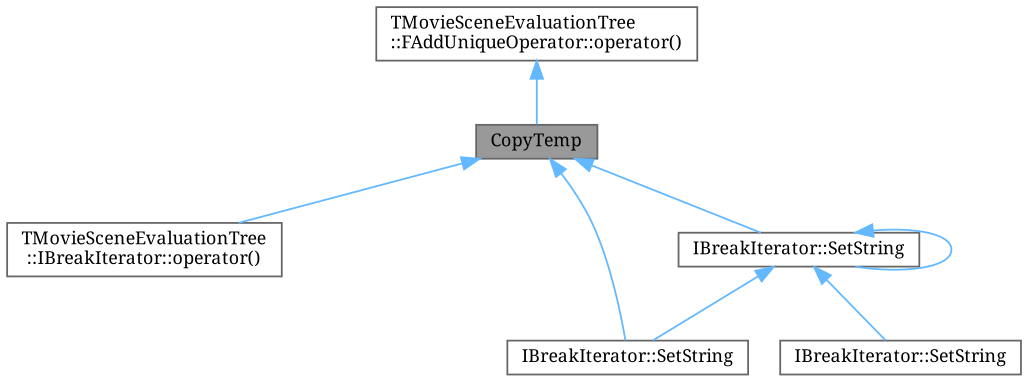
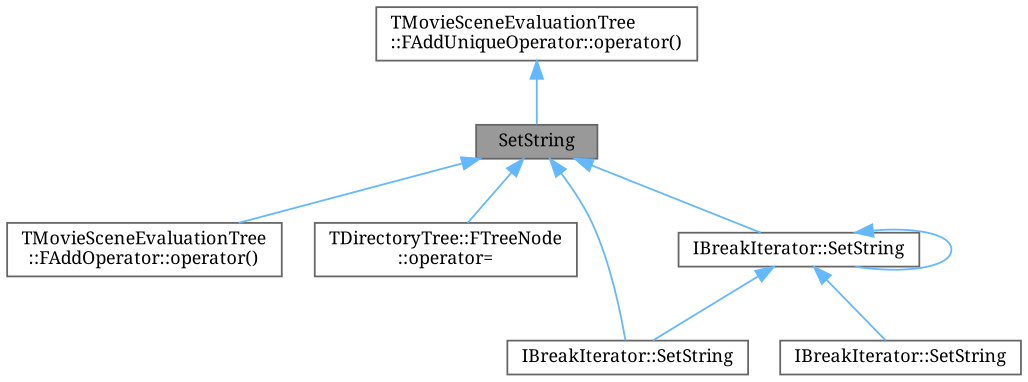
node "CopyTemp": label "CopyTemp" -> "SetString"
node "TMovieSceneEvaluationTree ::IBreakIterator::operator()": label "TMovieSceneEvaluationTree ::IBreakIterator::operator()" -> "TMovieSceneEvaluationTree ::FAddOperator::operator()"
node "TDirectoryTree::FTreeNode ::operator=": added
